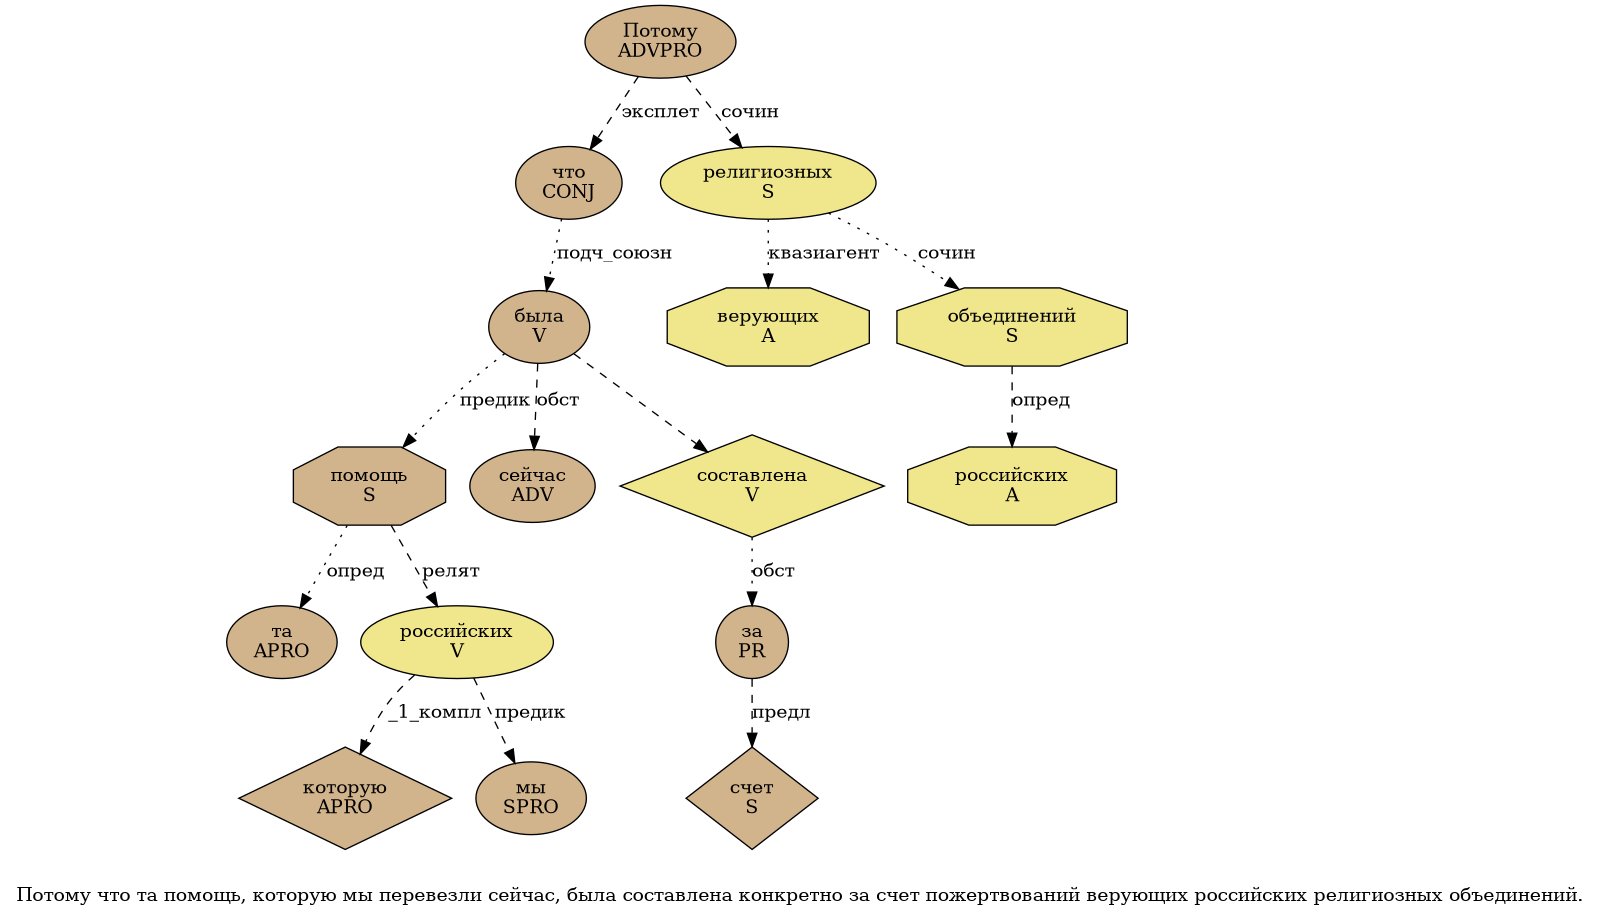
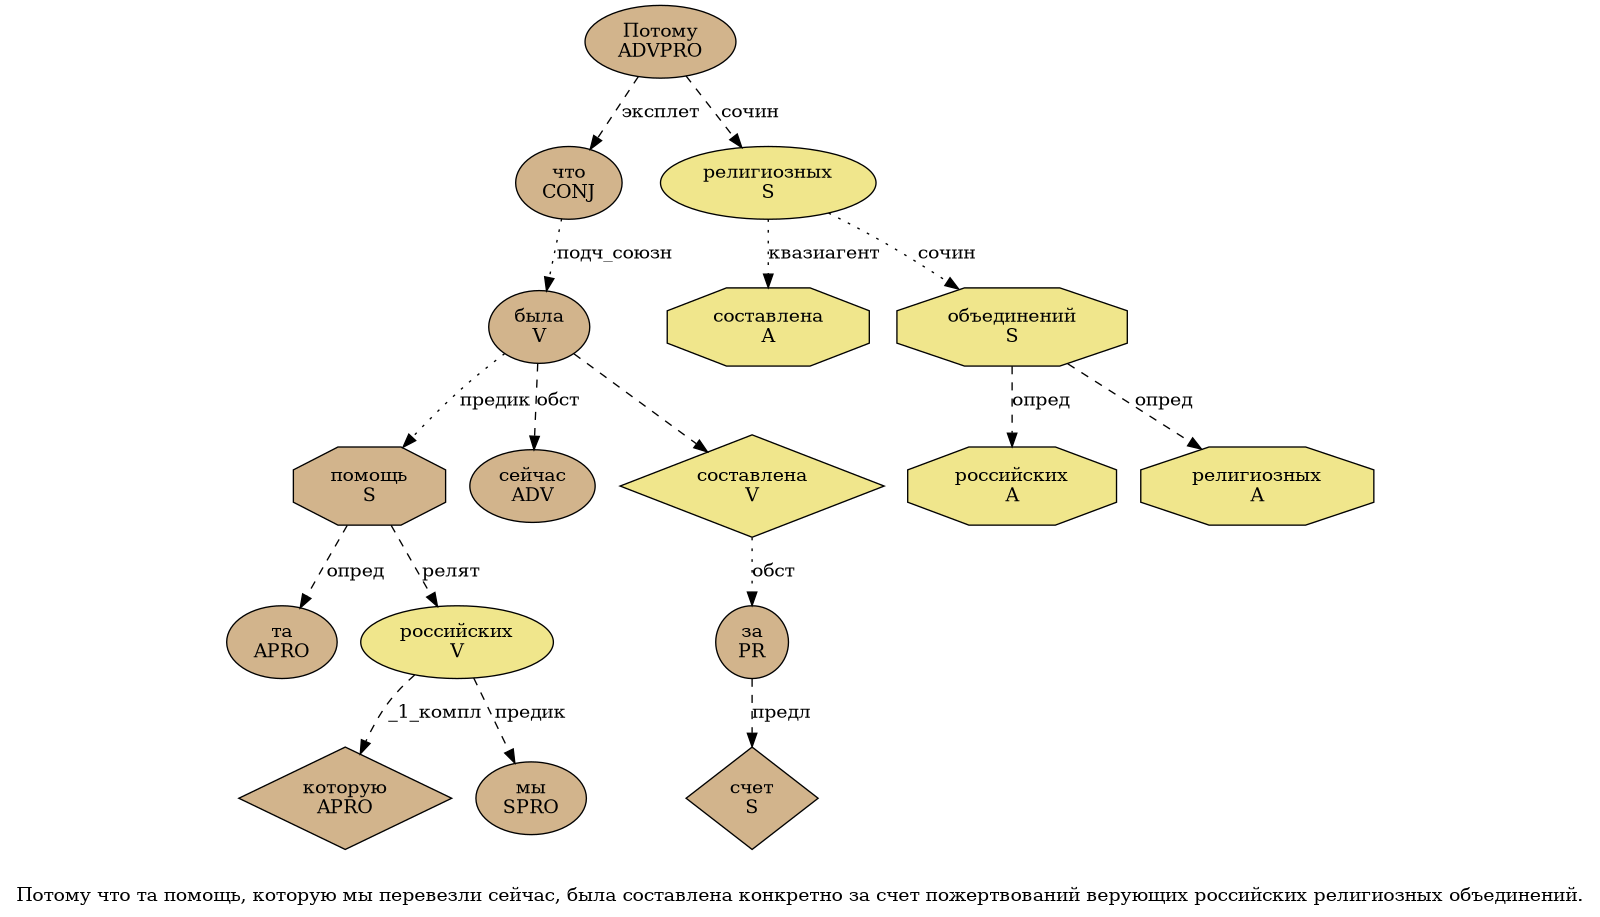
node "верующих A": label "верующих A" -> "составлена A"
node "религиозных A": added
edge "помощь S" -> "та APRO": style dotted -> dashed
